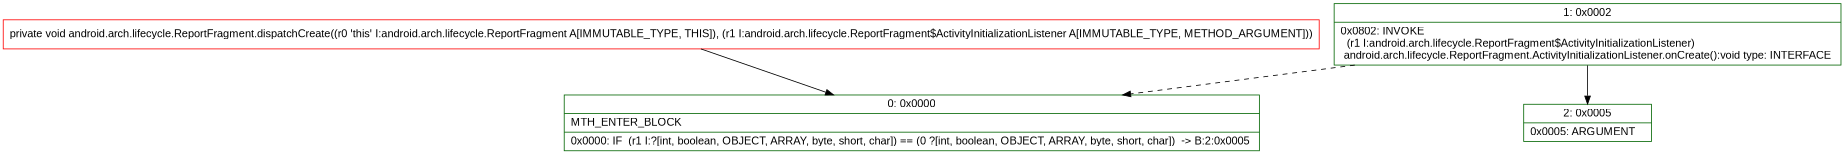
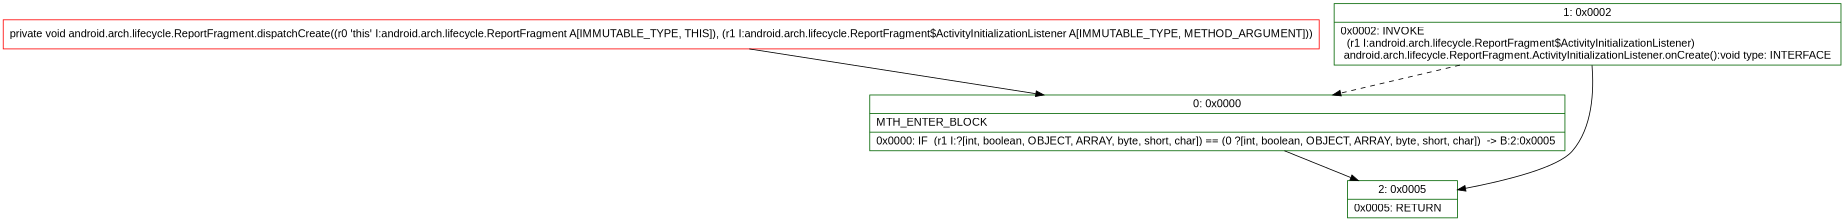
node "1: 0x0002": text "0x0802: INVOKE" -> "0x0002: INVOKE"
node "2: 0x0005": text "0x0005: ARGUMENT" -> "0x0005: RETURN"
edge "0: 0x0000" -> "2: 0x0005": added
